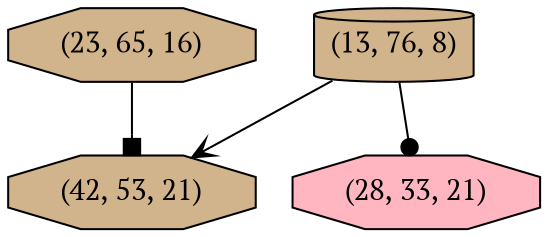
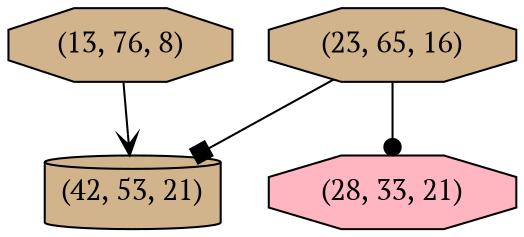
node "(13, 76, 8)": shape cylinder -> octagon
edge "(13, 76, 8)" -> "(28, 33, 21)": now "(23, 65, 16)" -> "(28, 33, 21)"
node "(42, 53, 21)": shape octagon -> cylinder
